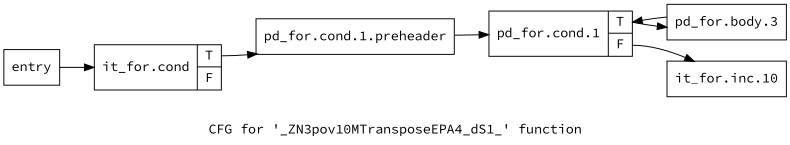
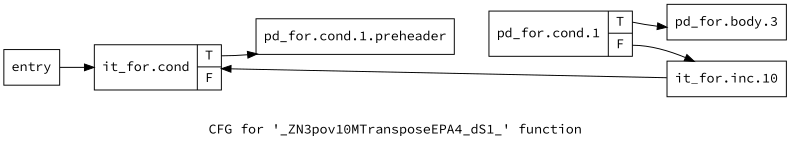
edge "pd_for.body.3" -> "pd_for.cond.1": removed
edge "pd_for.cond.1.preheader" -> "pd_for.cond.1": removed
edge "it_for.inc.10" -> "it_for.cond": added
